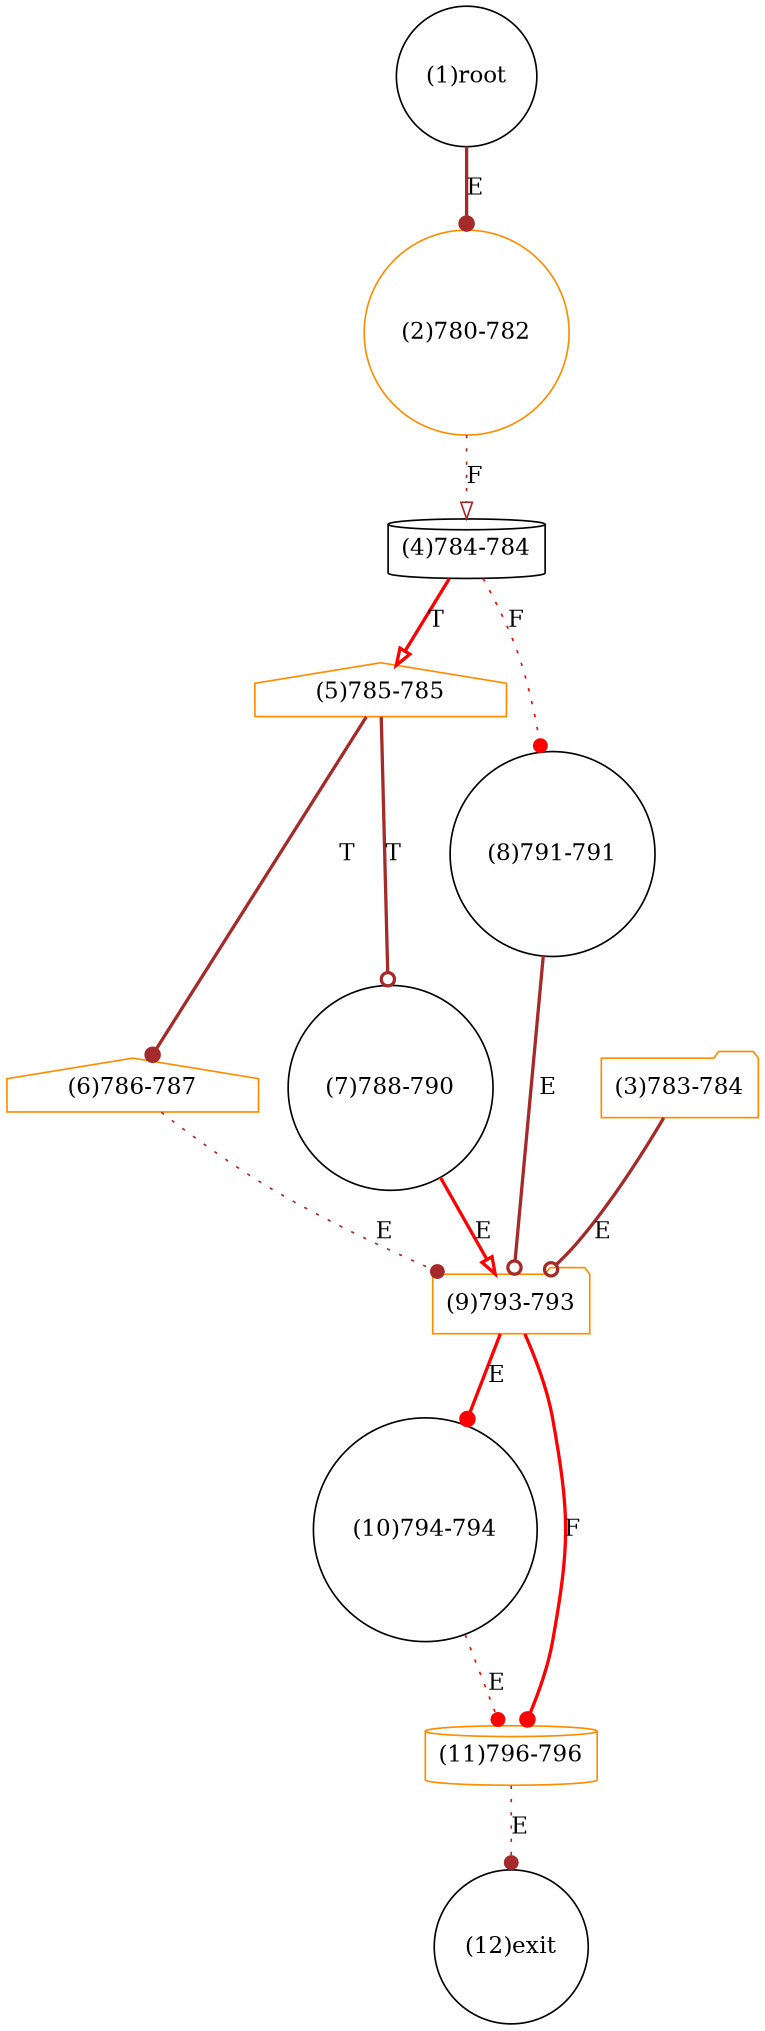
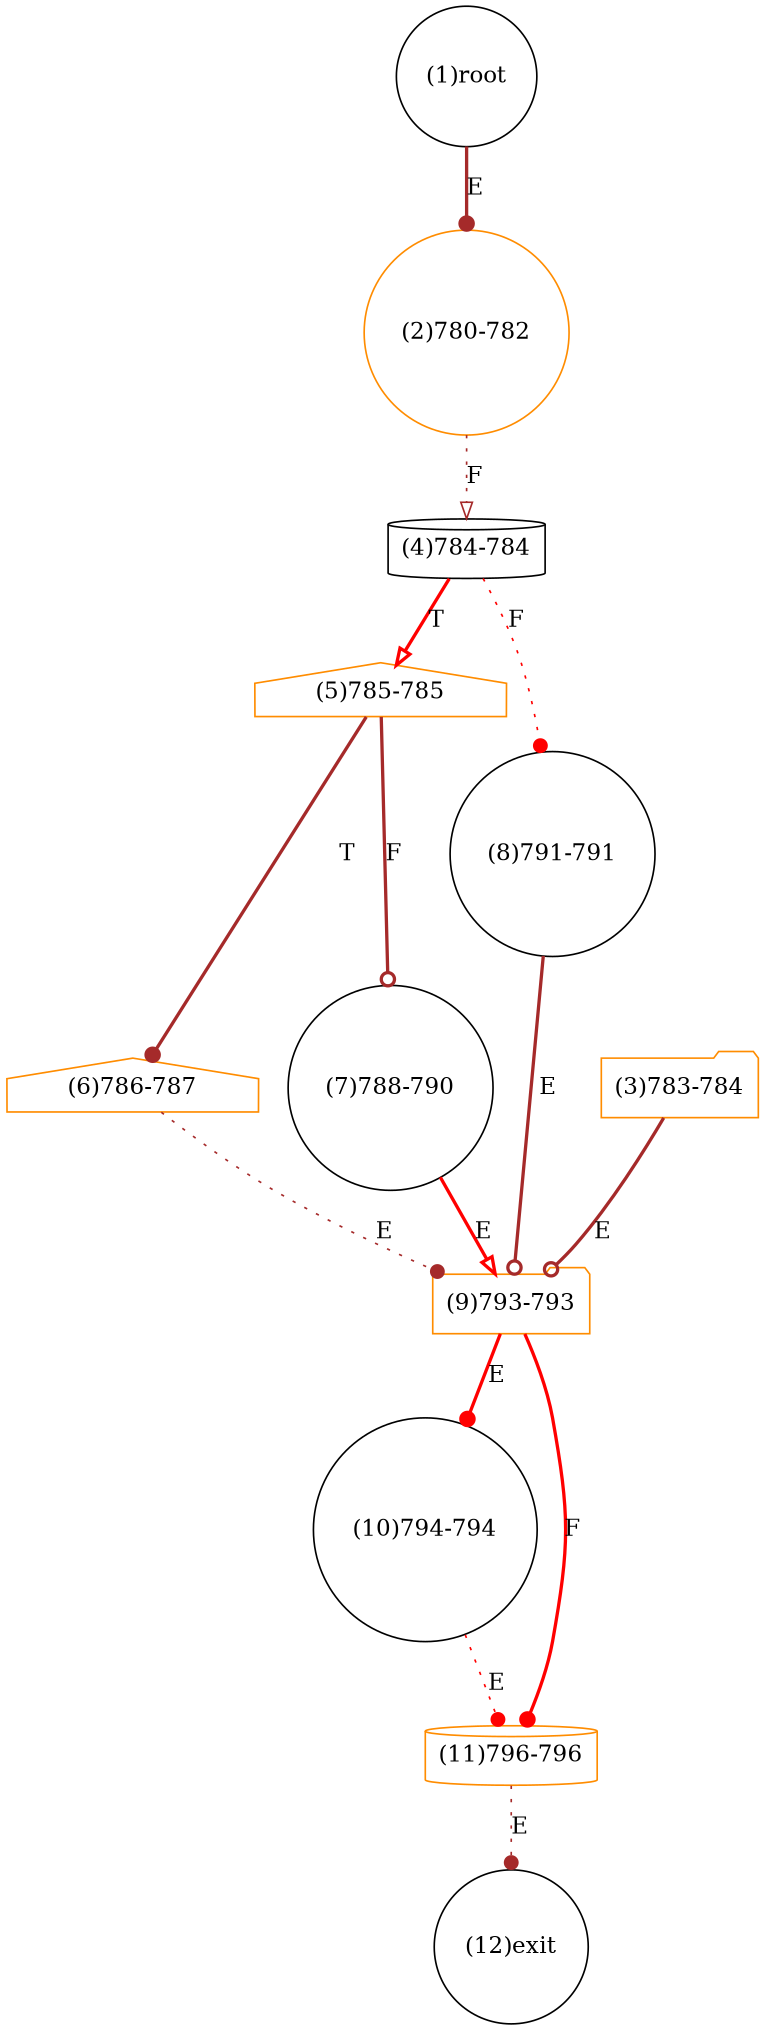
edge "(5)785-785" -> "(7)788-790": label "T" -> "F"
